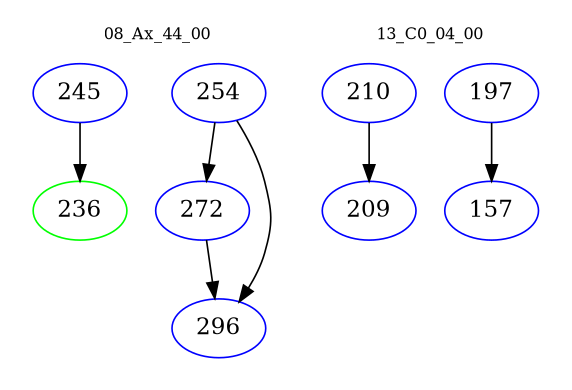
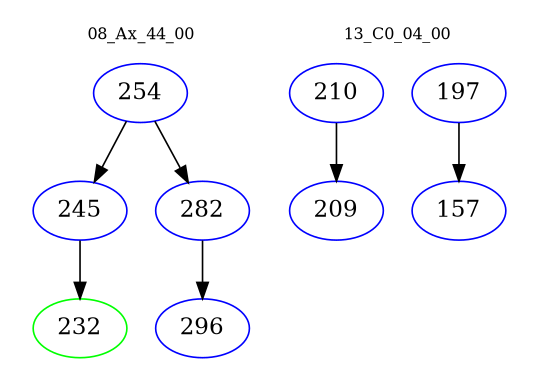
edge "254" -> "296": now "254" -> "245"
node "236": label "236" -> "232"
node "272": label "272" -> "282"
